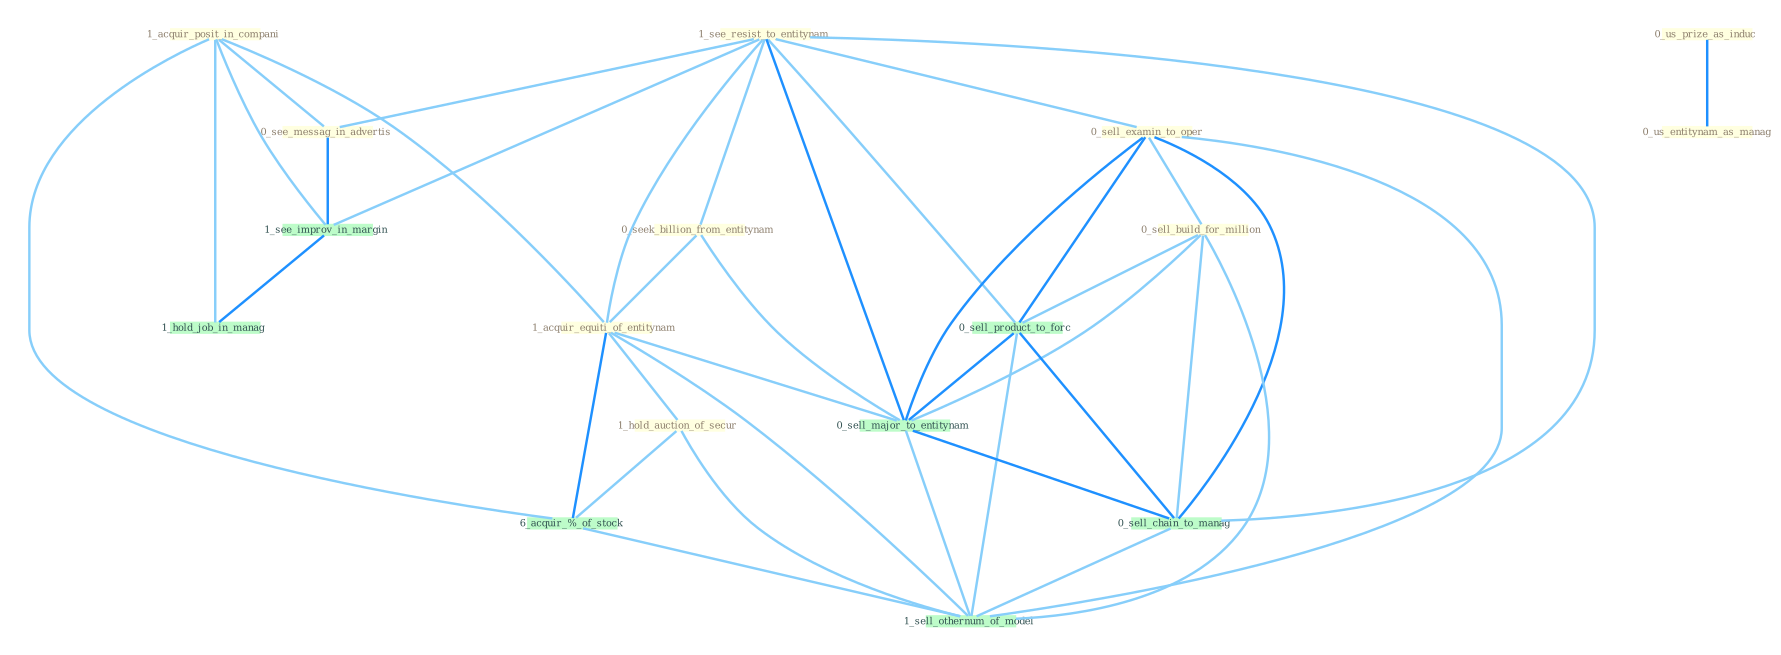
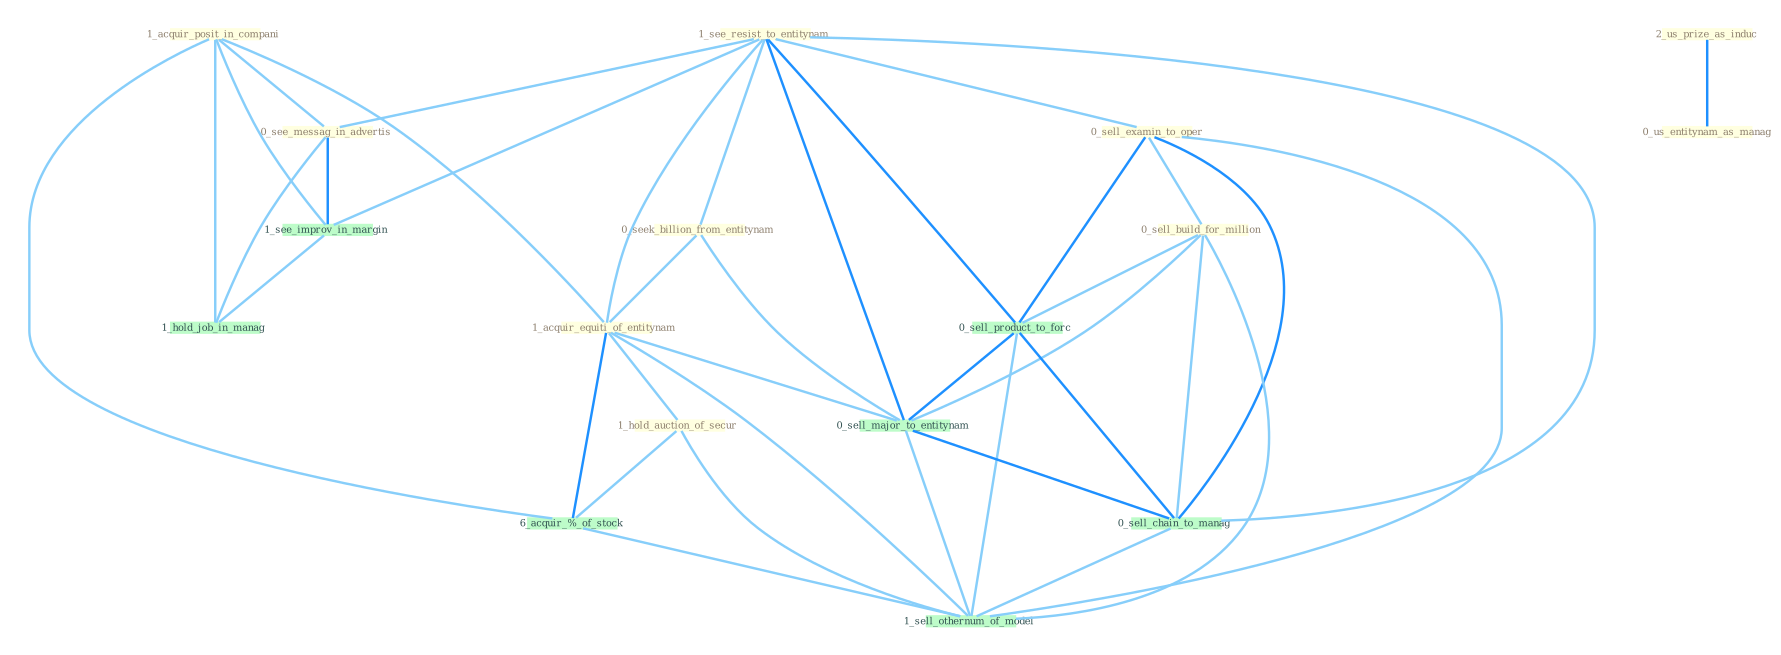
node "0_us_prize_as_induc": label "0_us_prize_as_induc" -> "2_us_prize_as_induc"
edge "1_see_resist_to_entitynam" -- "0_sell_product_to_forc": color #87cefa -> #1e90ff
edge "0_see_messag_in_advertis" -- "1_hold_job_in_manag": added
edge "0_sell_examin_to_oper" -- "0_sell_major_to_entitynam": removed
edge "1_see_improv_in_margin" -- "1_hold_job_in_manag": color #1e90ff -> #87cefa
